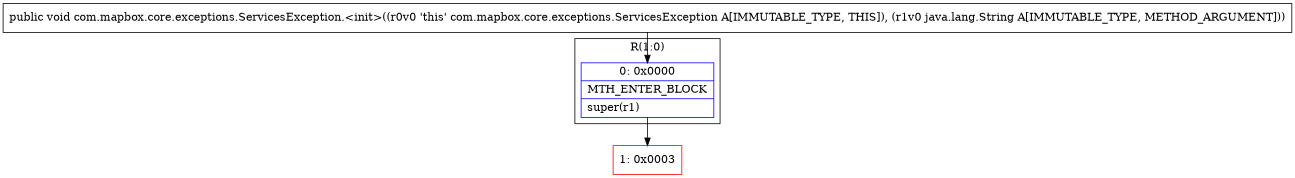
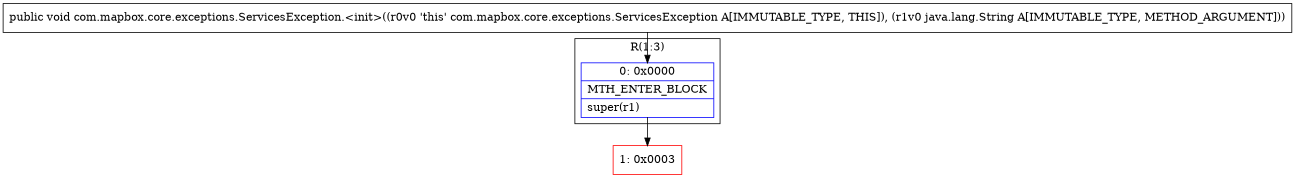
cluster "R(1:0)": label "R(1:0)" -> "R(1:3)"
